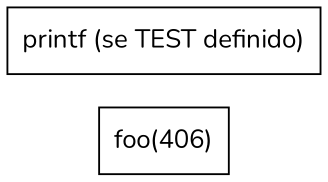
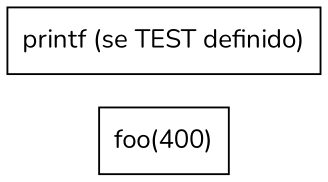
node "foo(406)": label "foo(406)" -> "foo(400)"
